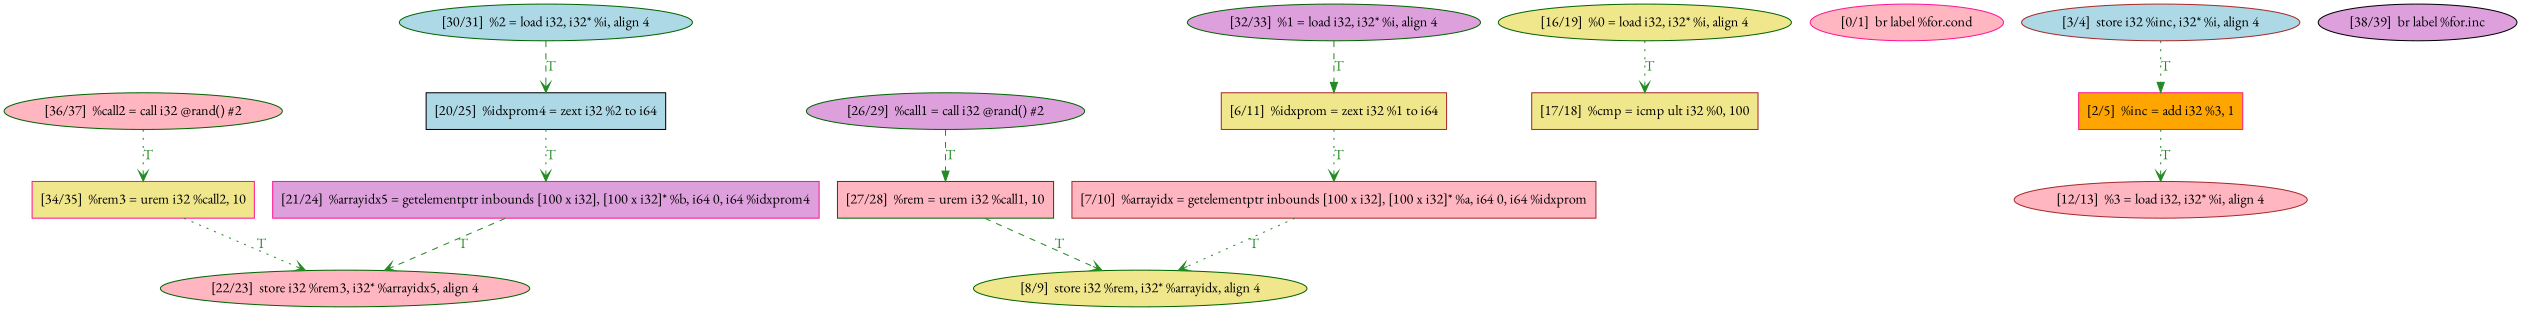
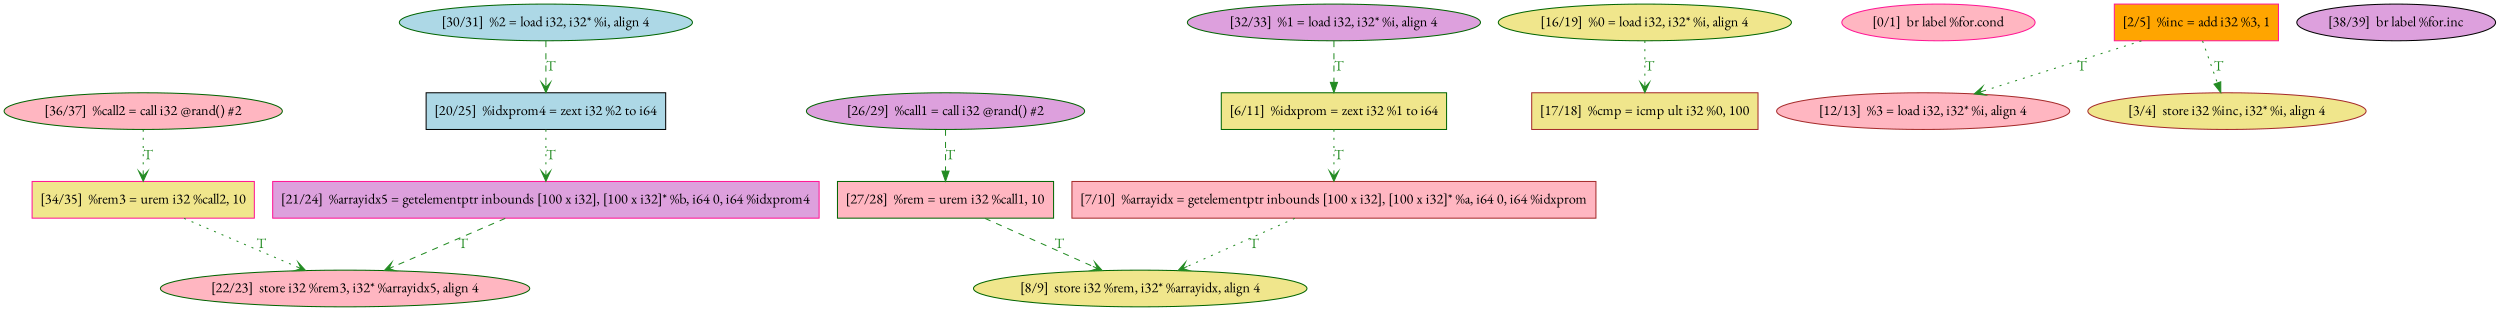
node "[3/4]  store i32 %inc, i32* %i, align 4": fillcolor lightblue -> khaki
edge "[3/4]  store i32 %inc, i32* %i, align 4" -> "[2/5]  %inc = add i32 %3, 1": reversed
node "[6/11]  %idxprom = zext i32 %1 to i64": color brown -> darkgreen
